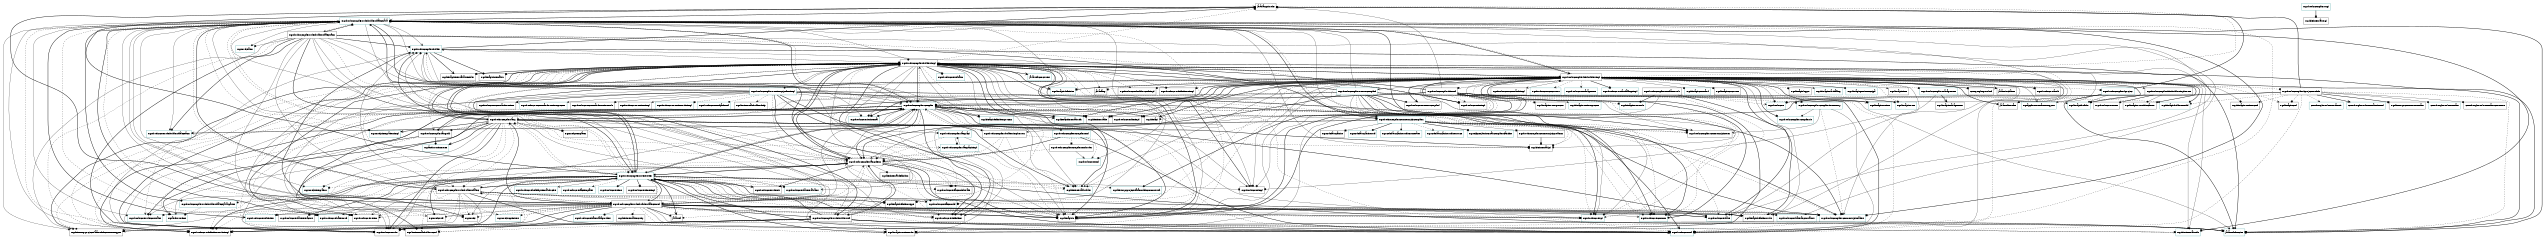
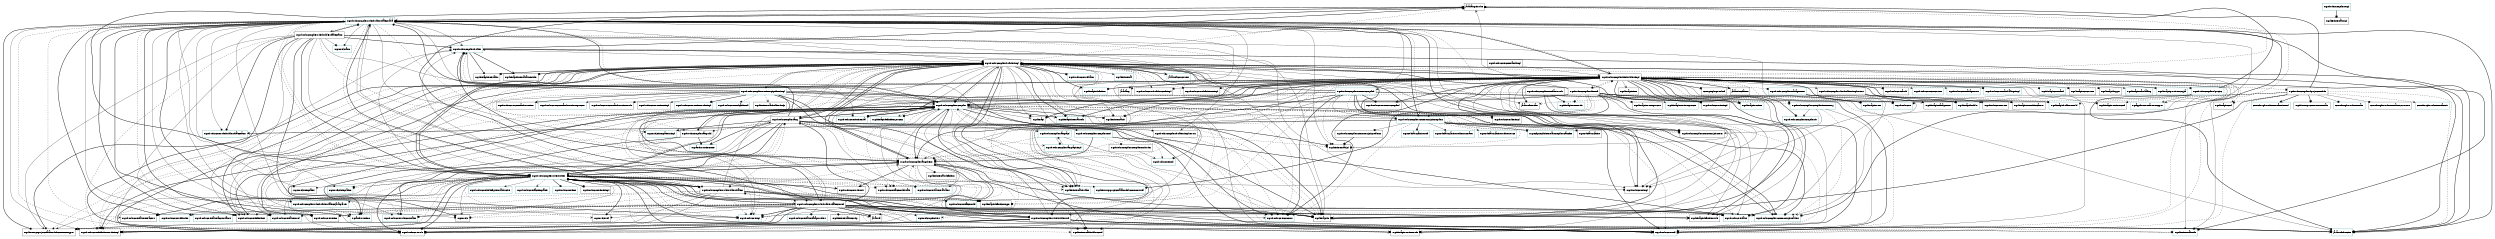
edge "org_drools_compiler_rule_builder_dialect_java" -> "org_kie_soup_project_datamodel_commons_types": style solid -> bold
edge "org_drools_compiler_builder_impl" -> "org_drools_core_definitions_impl": style solid -> dashed
node "org_kie_internal": added
edge "org_drools_compiler_kie_builder_impl" -> "org_drools_core_command_impl": reversed
edge "org_drools_compiler_runtime_pipeline_impl" -> "org_drools_core_runtime_rule_impl": style dashed -> bold
edge "org_drools_compiler_rule_builder_dialect_java" -> "org_antlr_runtime": added
edge "org_drools_compiler_lang" -> "org_mvel2_templates": now "org_drools_compiler_rule_builder" -> "org_mvel2_templates"
